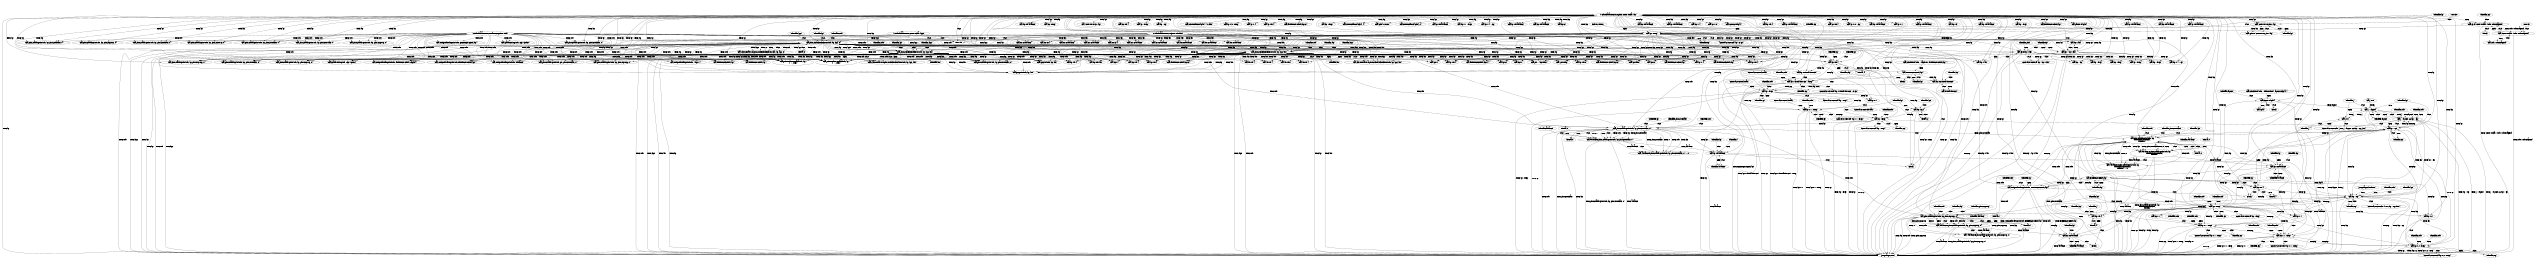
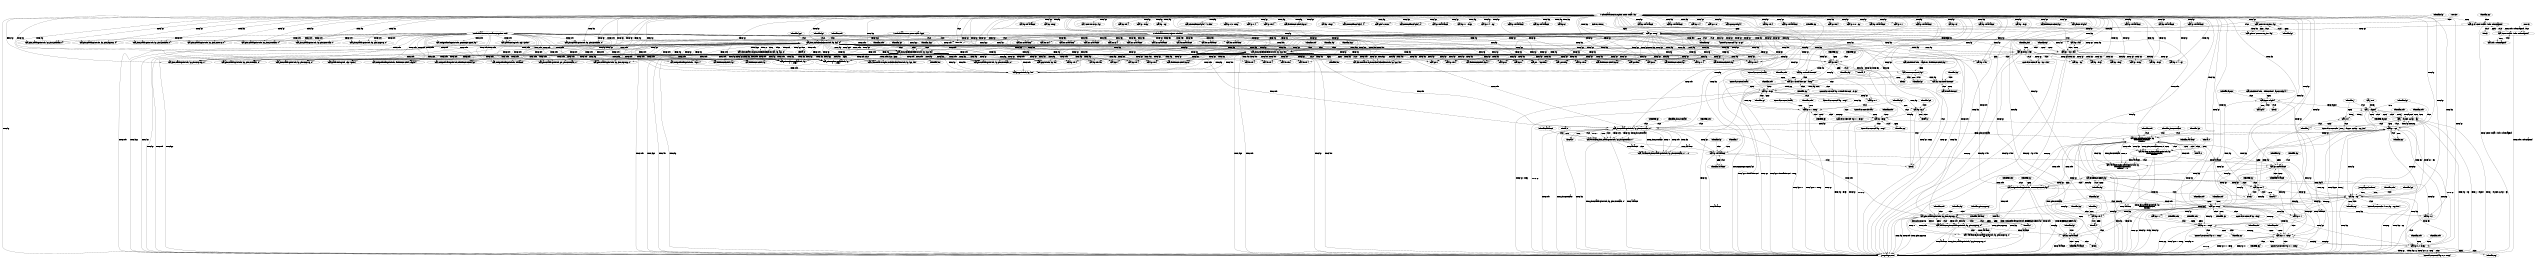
edge "(Call,ND_TCHECK2(bp[0], 4 + olen))" -> "(MethodParameterIn,register const u_char *bp)": reversed
edge "(MethodParameterIn,netdissect_options *ndo)" -> "(Call,ip6_print(ndo, bp, len))": now "(Call,unsigned_relts_print(ndo, *(bp+1)))" -> "(Call,ip6_print(ndo, bp, len))"
